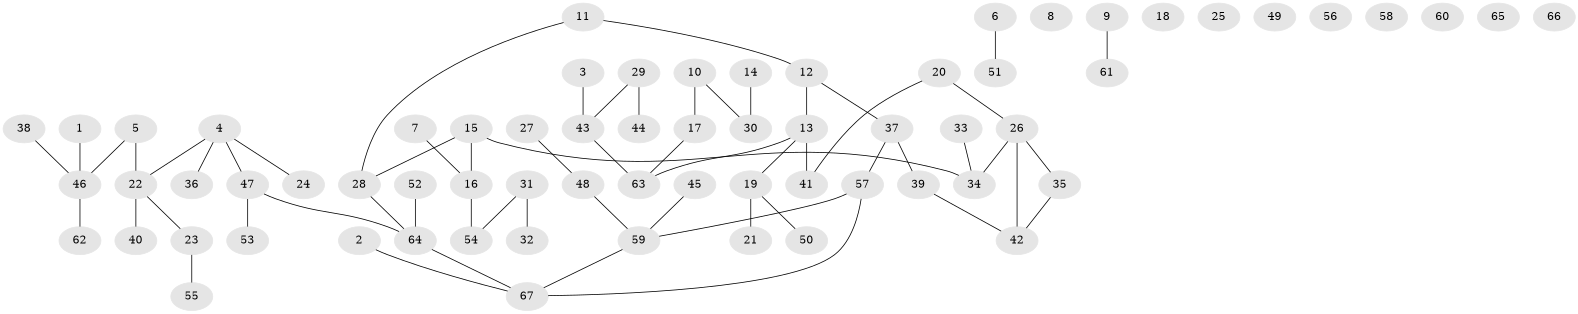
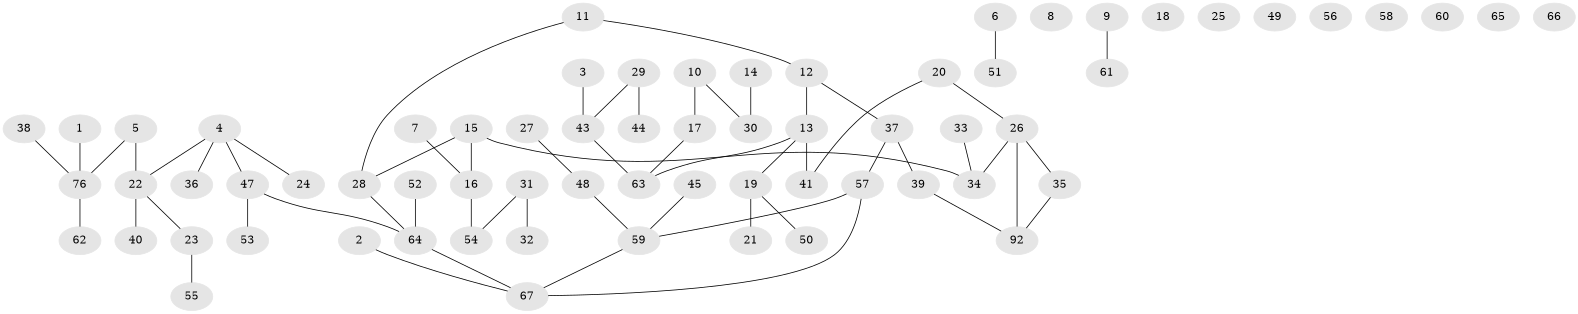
node "46": label "46" -> "76"
node "42": label "42" -> "92"
